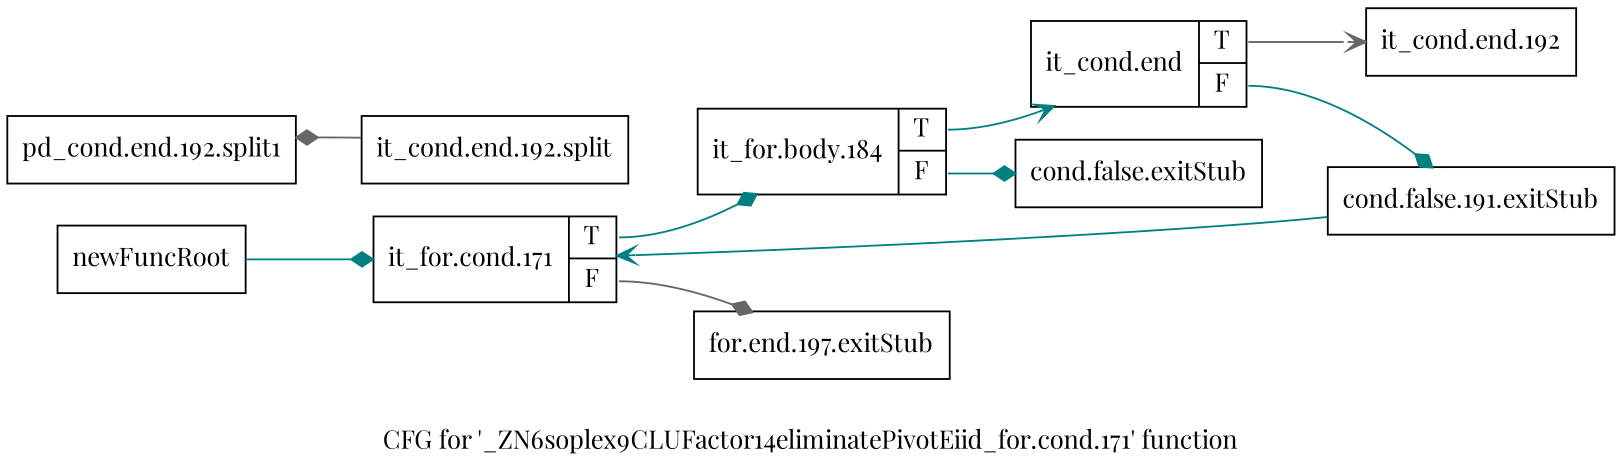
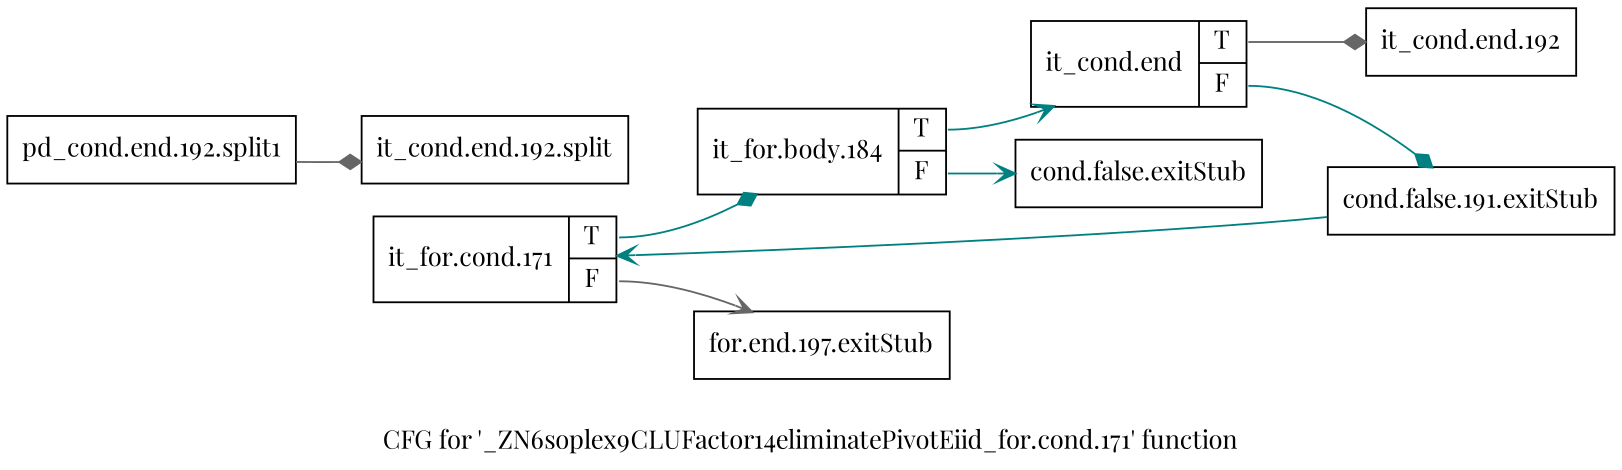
edge "it_cond.end" -> "it_cond.end.192": arrowhead vee -> diamond
edge "it_cond.end.192.split" -> "pd_cond.end.192.split1": reversed
edge "it_for.body.184" -> "cond.false.exitStub": arrowhead diamond -> vee
node "newFuncRoot": removed
edge "it_for.cond.171" -> "for.end.197.exitStub": arrowhead diamond -> vee
